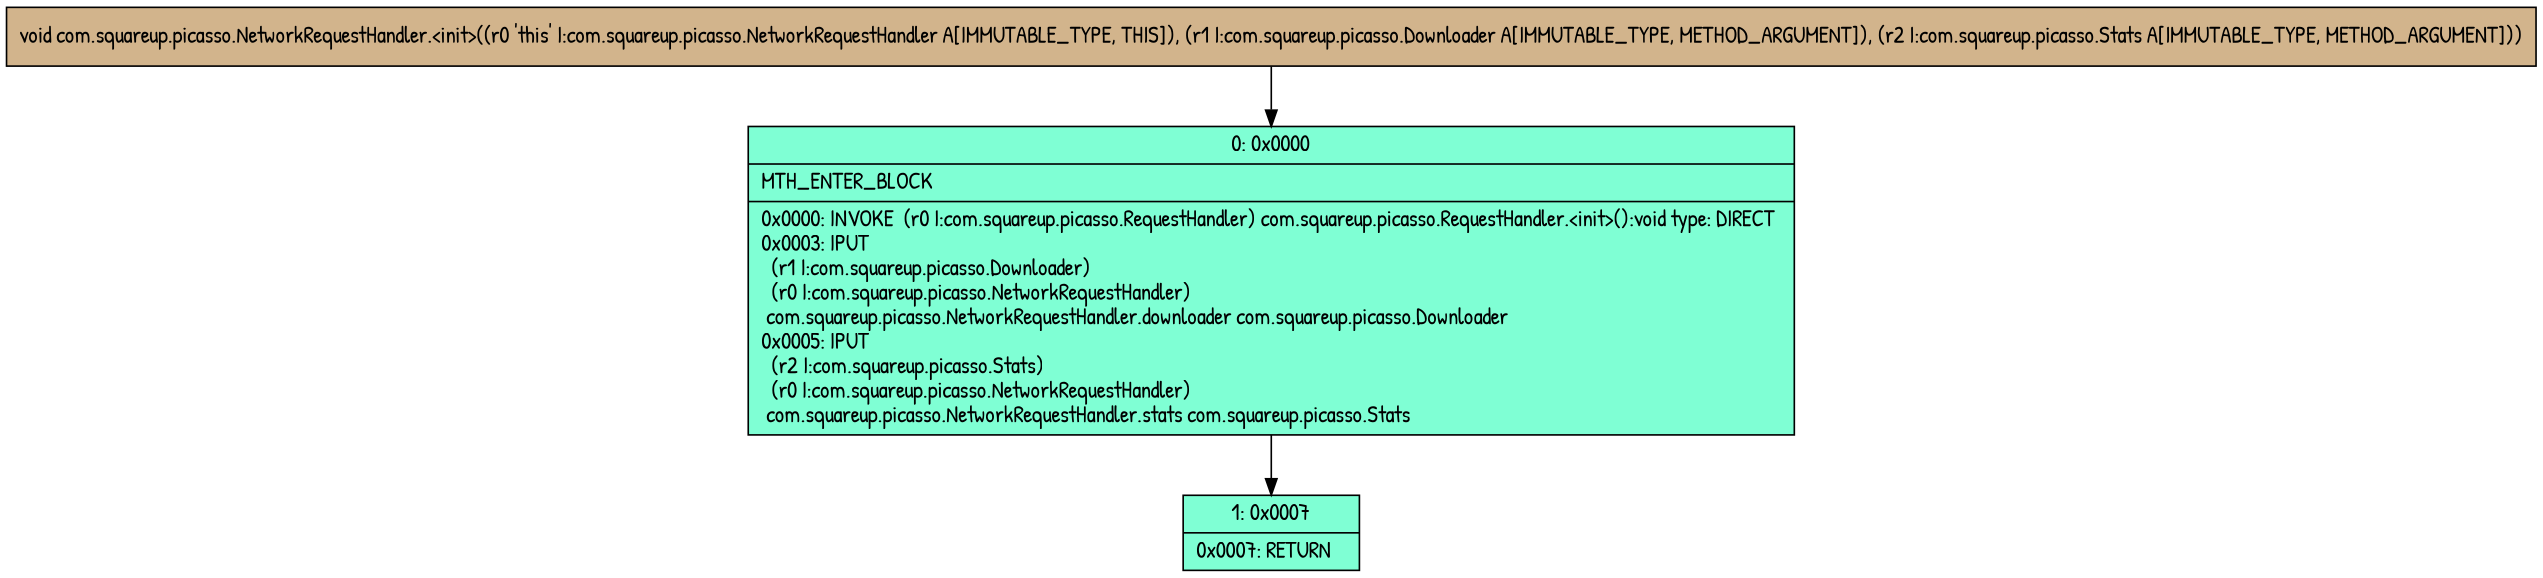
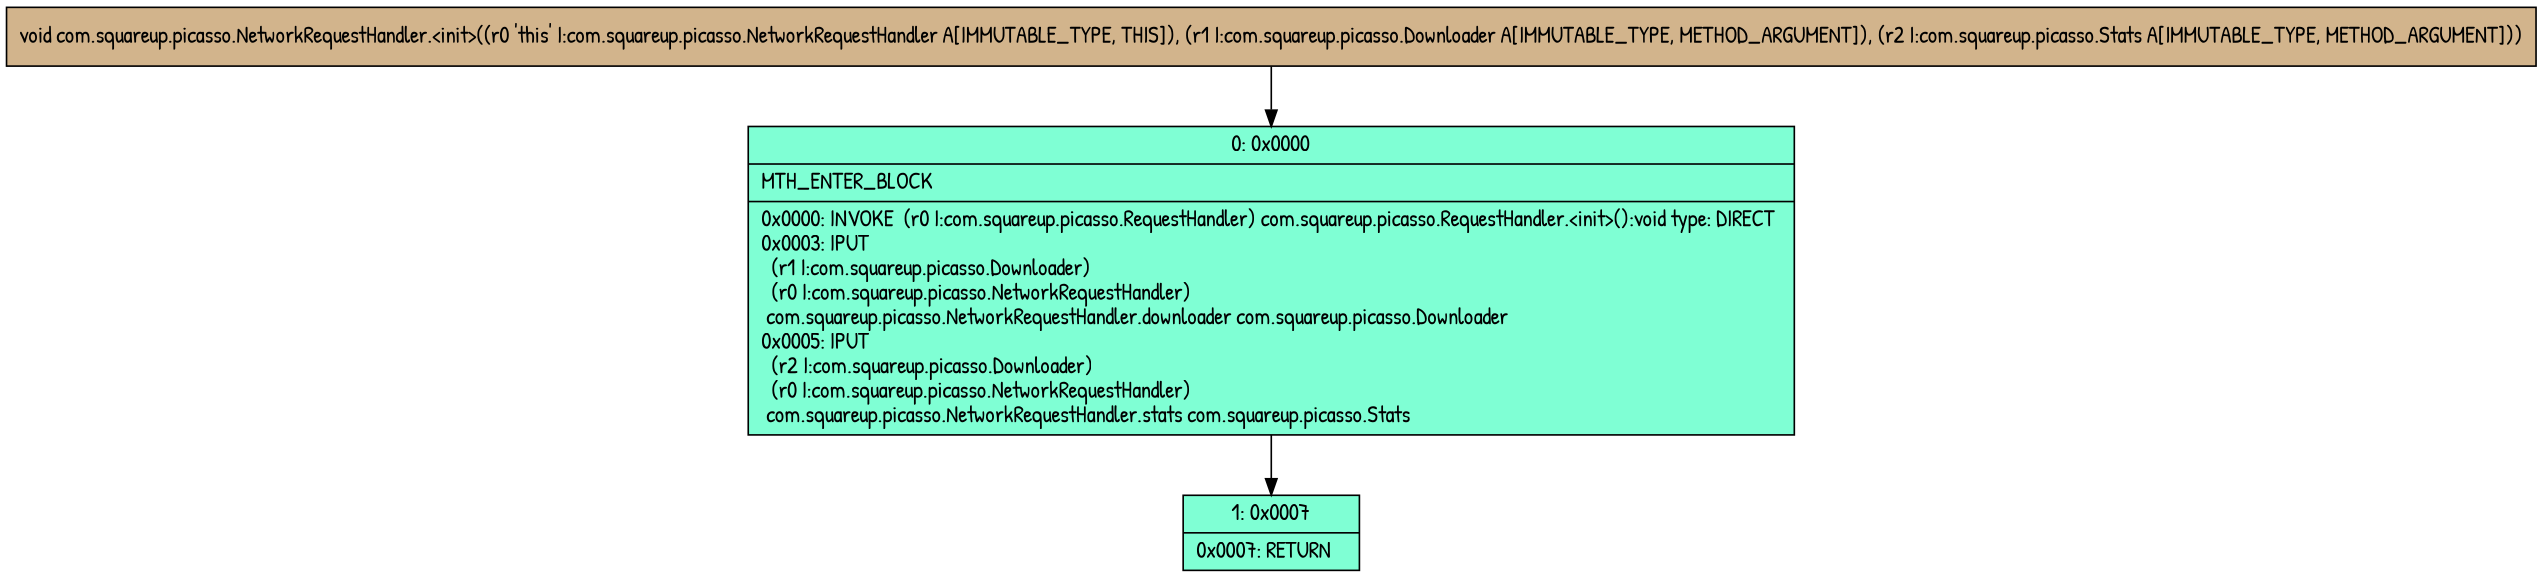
node "0: 0x0000": text "(r2 I:com.squareup.picasso.Stats)" -> "(r2 I:com.squareup.picasso.Downloader)"
